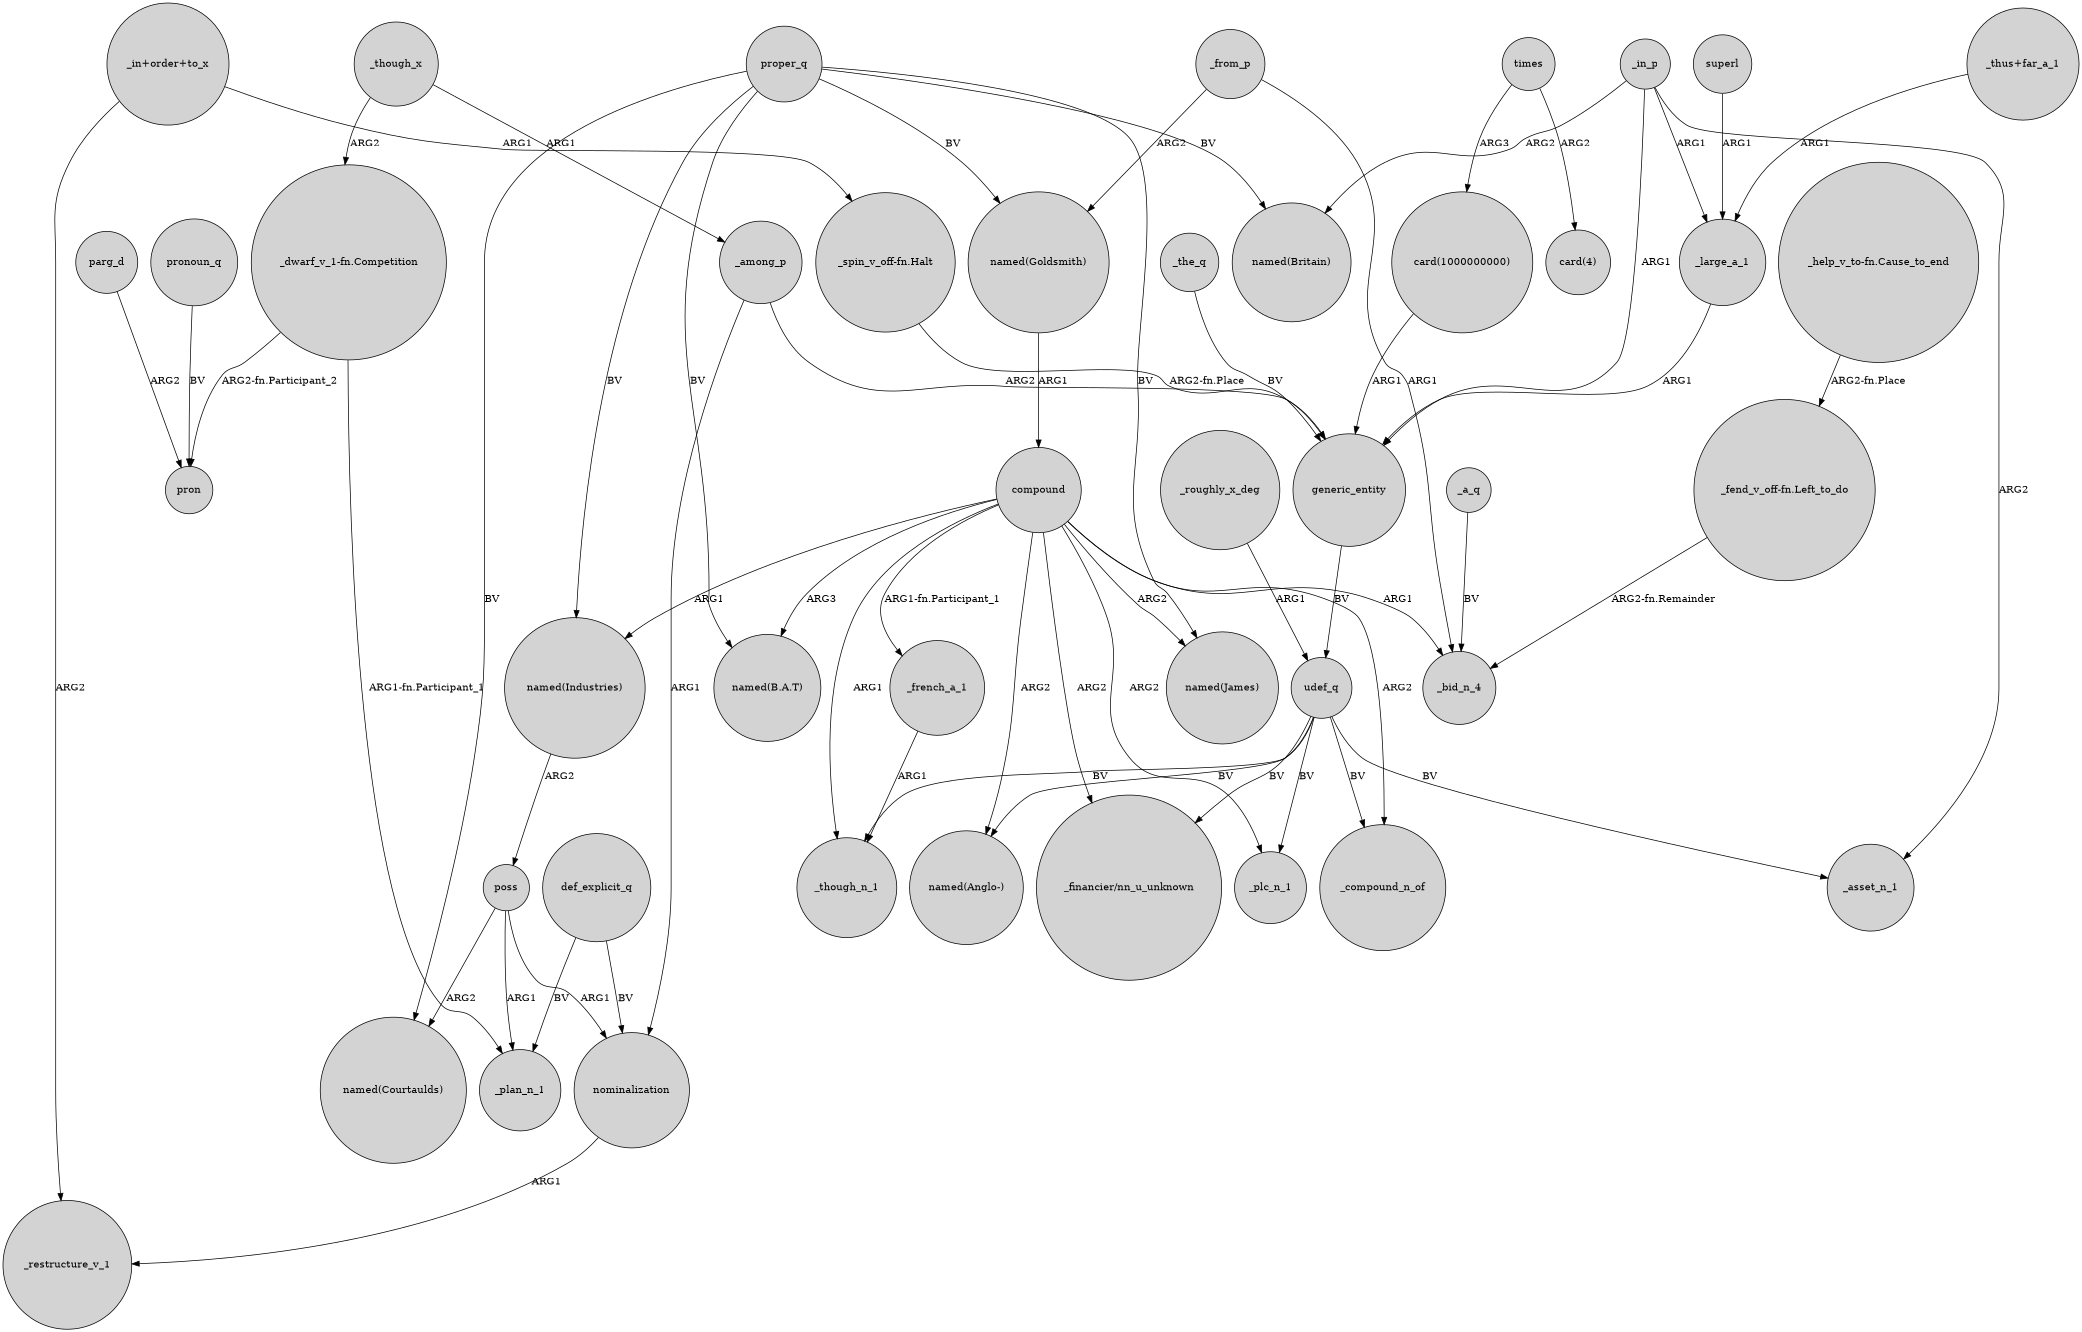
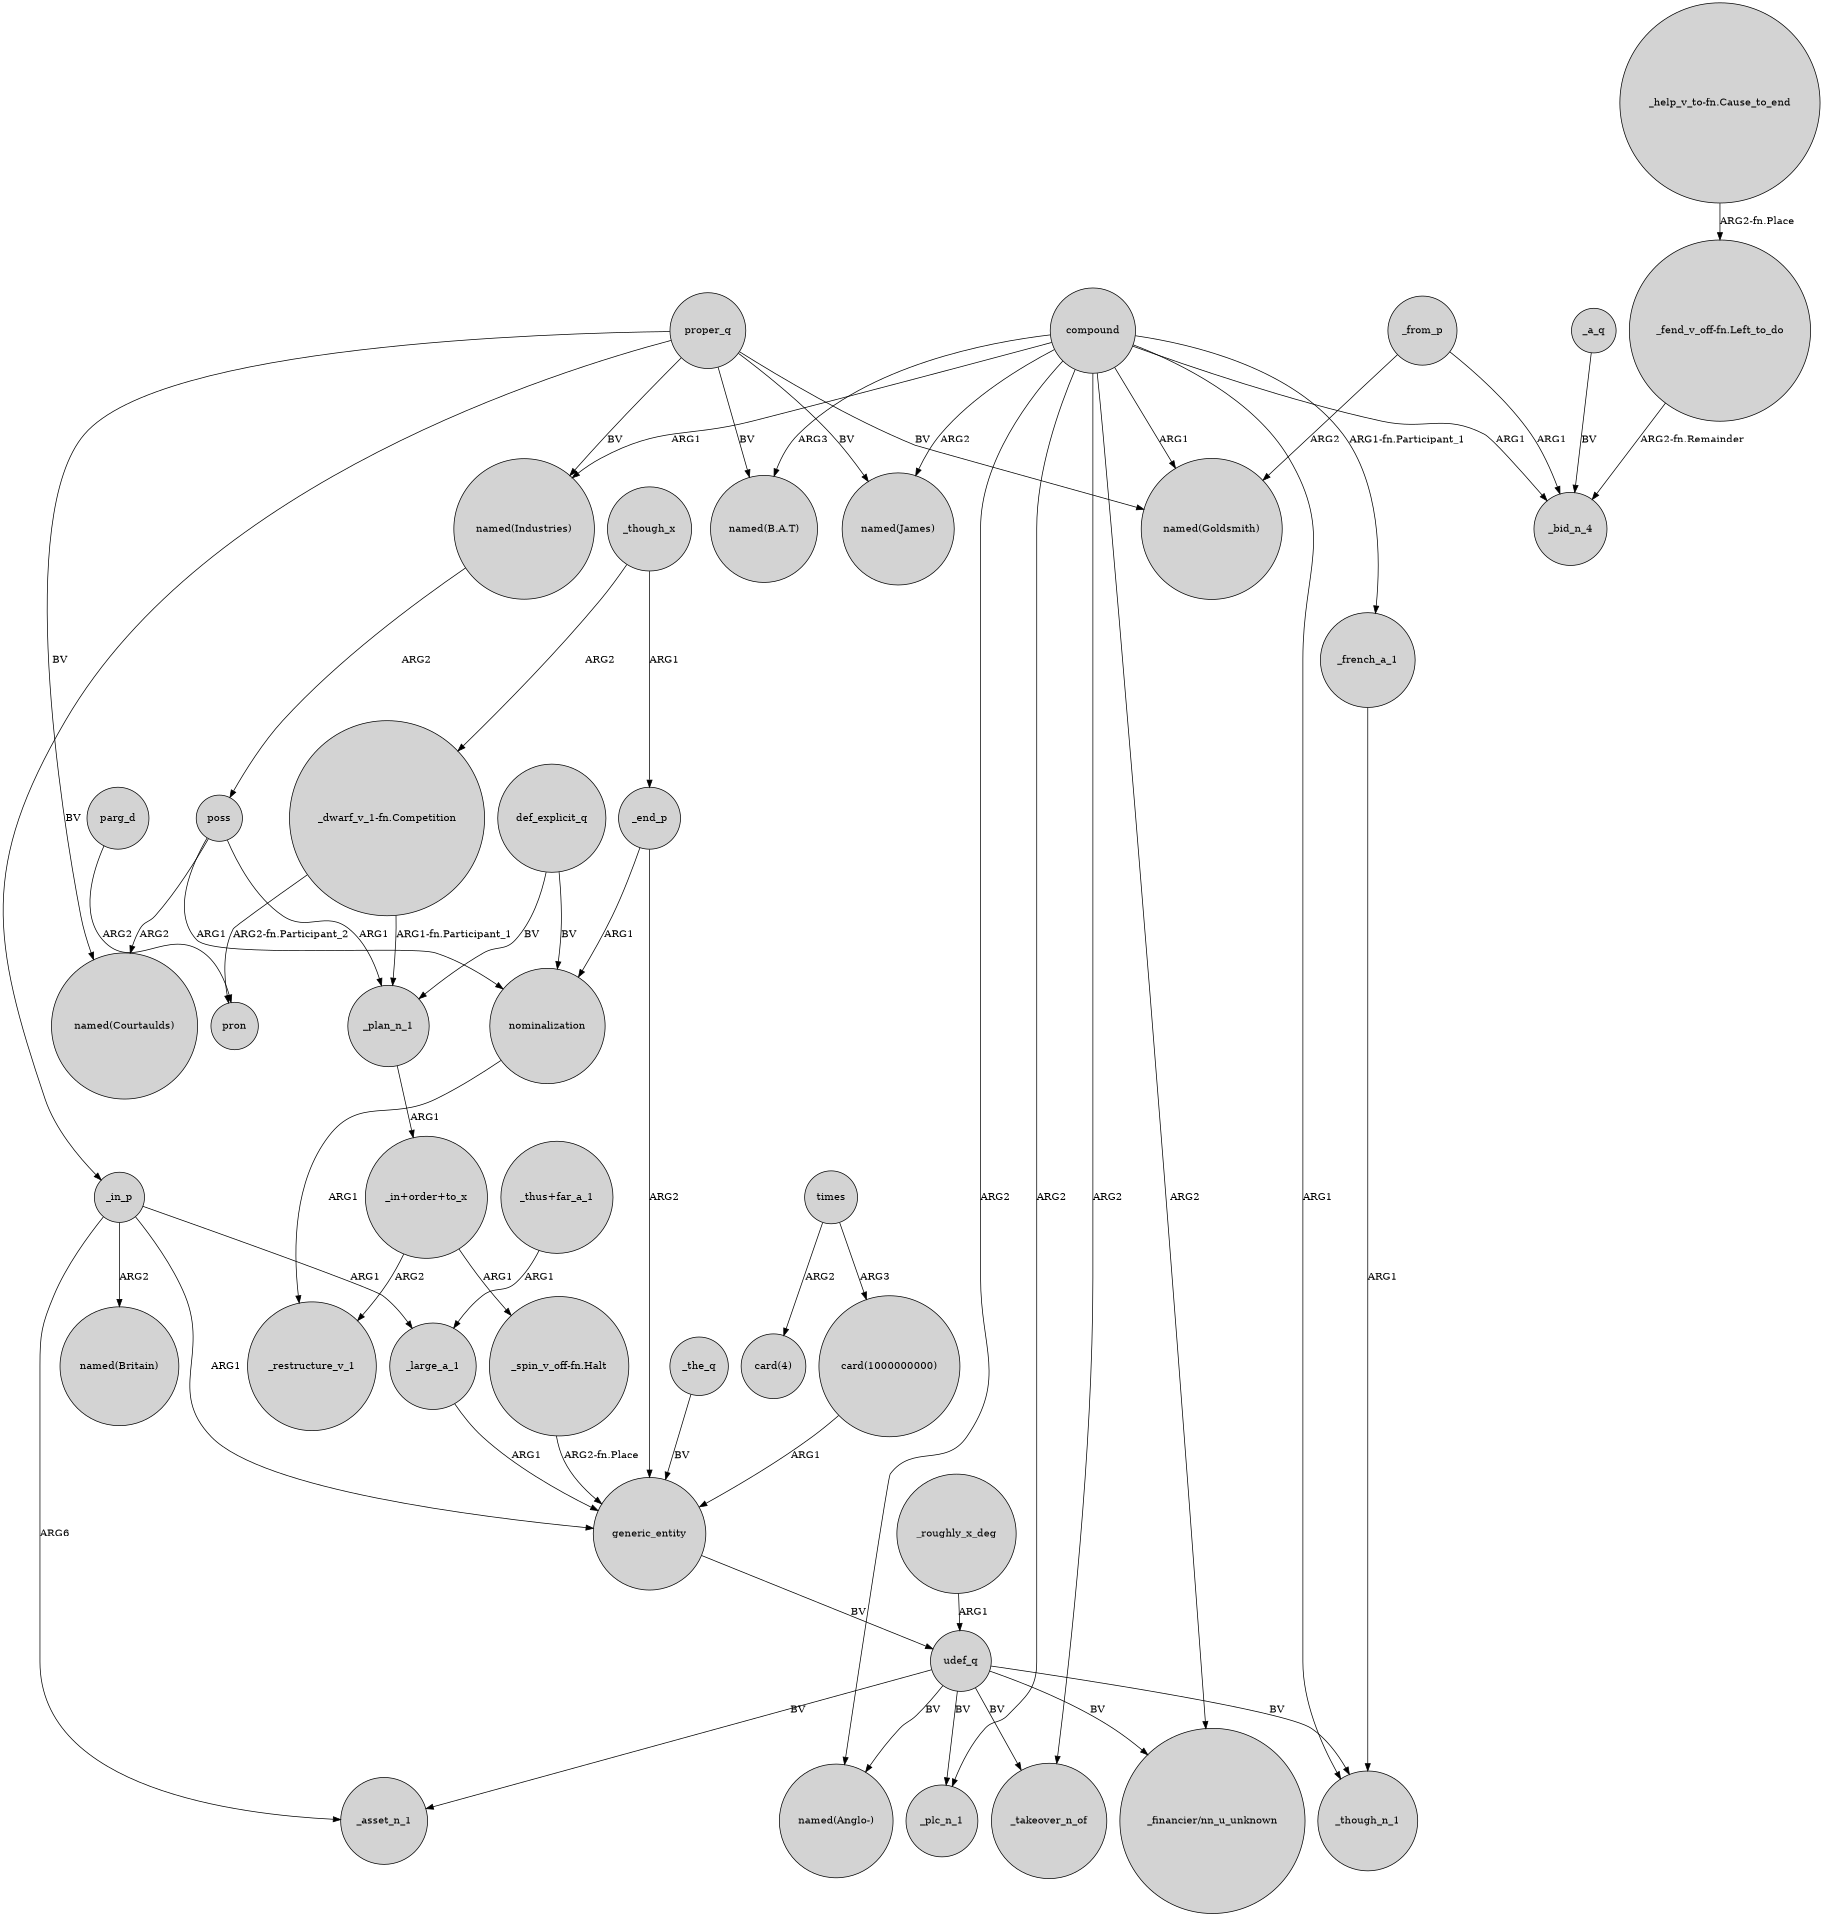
node "superl": removed
edge "proper_q" -> "named(Britain)": now "proper_q" -> "_in_p"
node "pronoun_q": removed
node "_among_p": label "_among_p" -> "_end_p"
edge "named(Goldsmith)" -> "compound": reversed
edge "_in_p" -> "_asset_n_1": label "ARG2" -> "ARG6"
node "_compound_n_of": label "_compound_n_of" -> "_takeover_n_of"
edge "_plan_n_1" -> "_in+order+to_x": added, label "ARG1"
